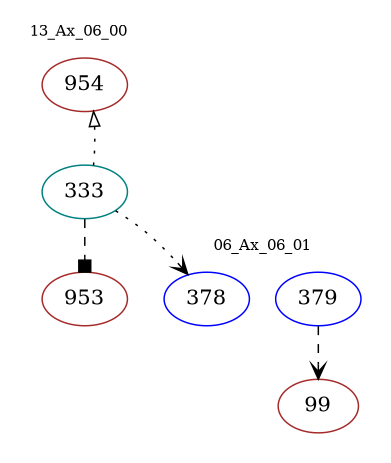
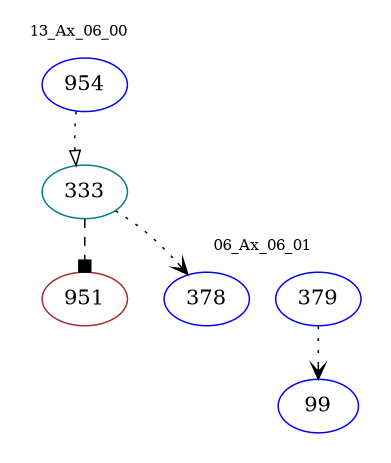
node "954": color brown -> blue
edge "333" -> "954": reversed
node "953": label "953" -> "951"
edge "379" -> "99": style dashed -> dotted
node "99": color brown -> blue
